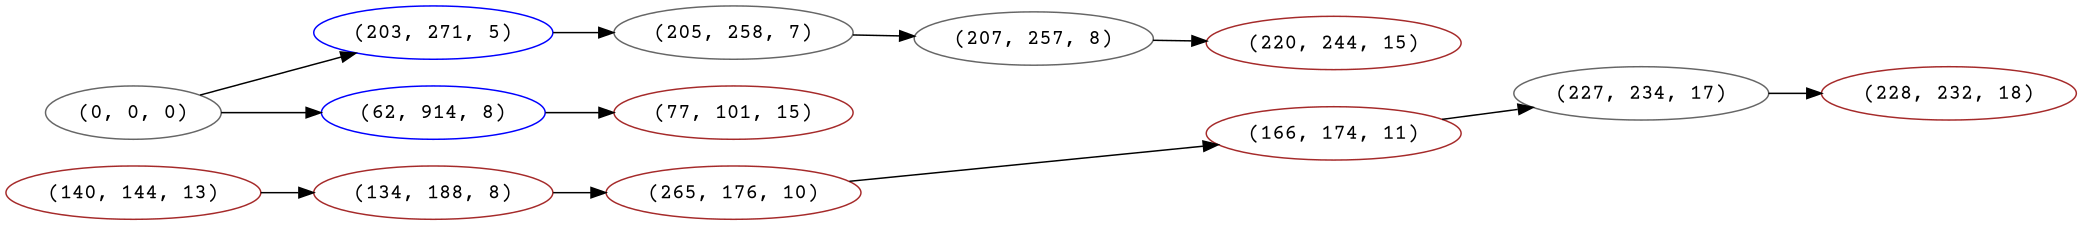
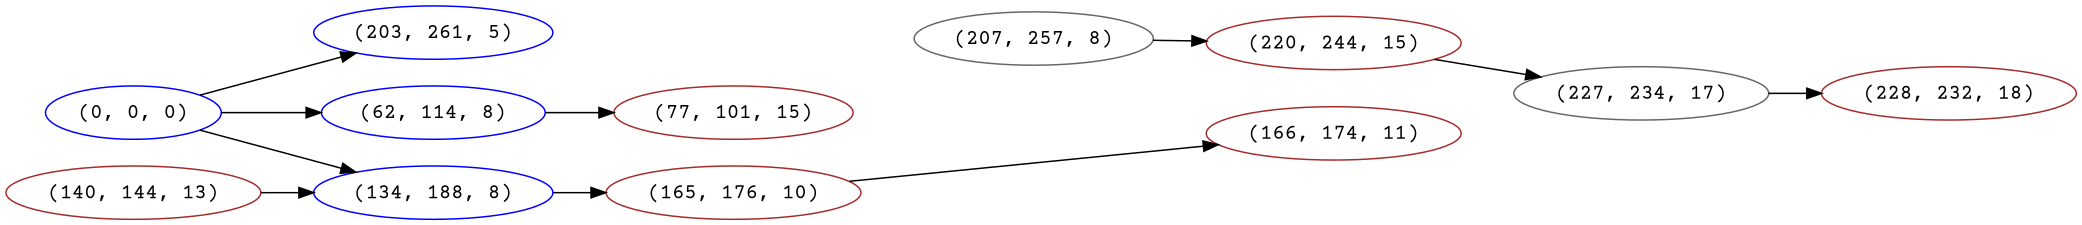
node "(203, 271, 5)": label "(203, 271, 5)" -> "(203, 261, 5)"
node "(205, 258, 7)": removed
node "(0, 0, 0)": color gray40 -> blue
node "(62, 914, 8)": label "(62, 914, 8)" -> "(62, 114, 8)"
edge "(166, 174, 11)" -> "(227, 234, 17)": now "(220, 244, 15)" -> "(227, 234, 17)"
edge "(0, 0, 0)" -> "(134, 188, 8)": added
node "(134, 188, 8)": color brown -> blue
node "(265, 176, 10)": label "(265, 176, 10)" -> "(165, 176, 10)"
